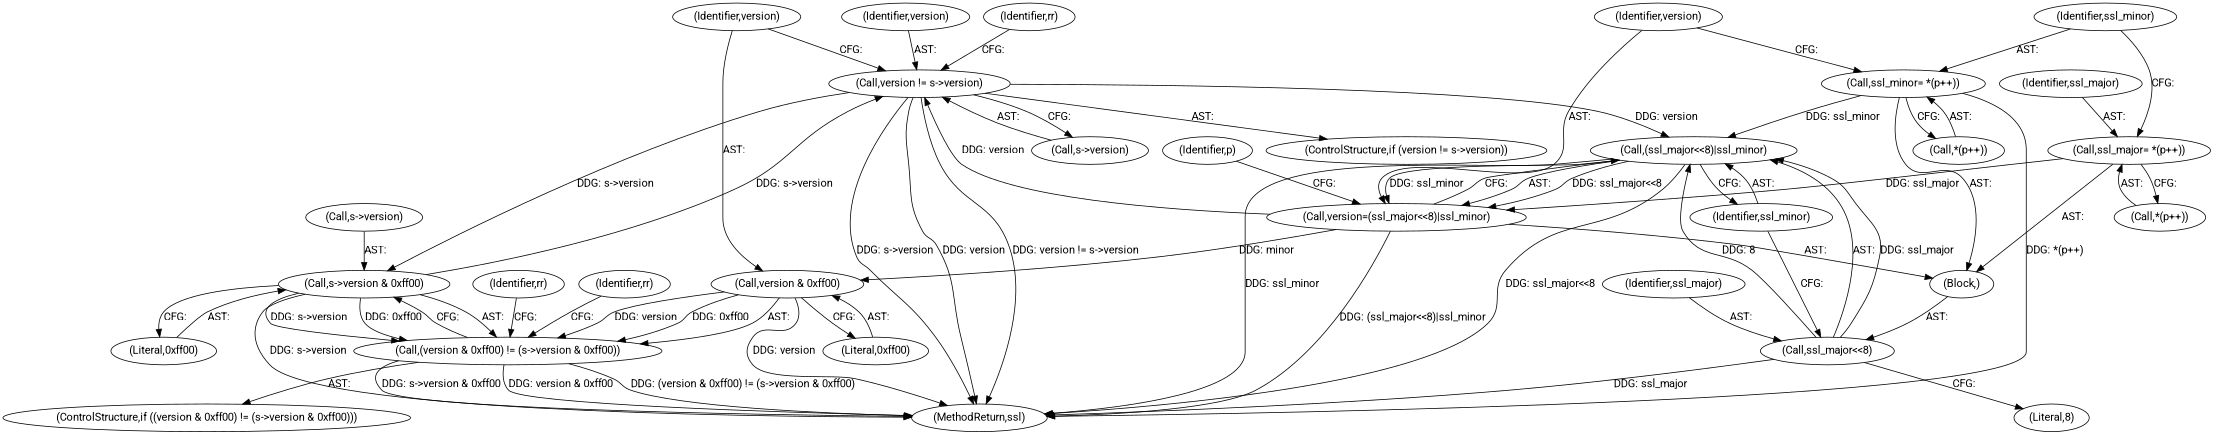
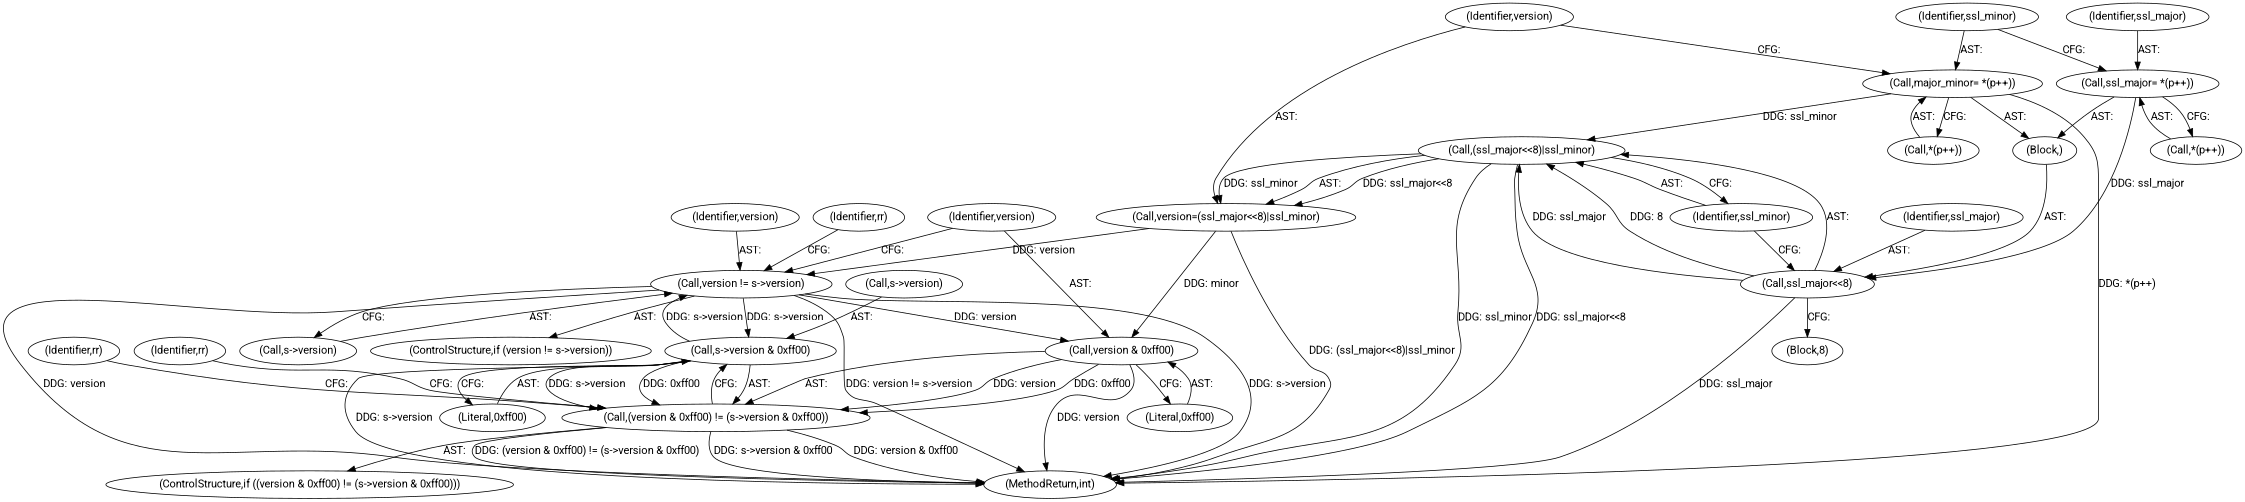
node "(Call,ssl_minor= *(p++))": label "(Call,ssl_minor= *(p++))" -> "(Call,major_minor= *(p++))"
edge "(Call,version != s->version)" -> "(Call,(ssl_major<<8)|ssl_minor)": now "(Call,version != s->version)" -> "(Call,version & 0xff00)"
node "(Identifier,p)": removed
edge "(Call,version=(ssl_major<<8)|ssl_minor)" -> "(Call,(ssl_major<<8)|ssl_minor)": removed, label "CFG:"
edge "(Call,ssl_major= *(p++))" -> "(Call,version=(ssl_major<<8)|ssl_minor)": now "(Call,ssl_major= *(p++))" -> "(Call,ssl_major<<8)"
edge "(Call,version=(ssl_major<<8)|ssl_minor)" -> "(Block,)": removed, label "AST:"
node "(MethodReturn,ssl)": label "(MethodReturn,ssl)" -> "(MethodReturn,int)"
node "(Literal,8)": label "(Literal,8)" -> "(Block,8)"
